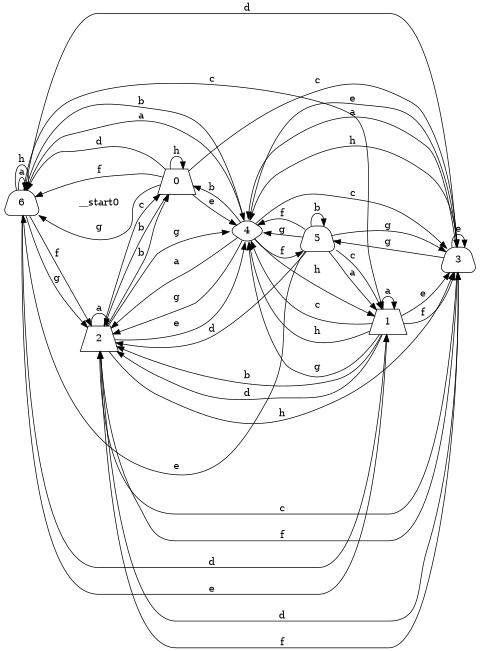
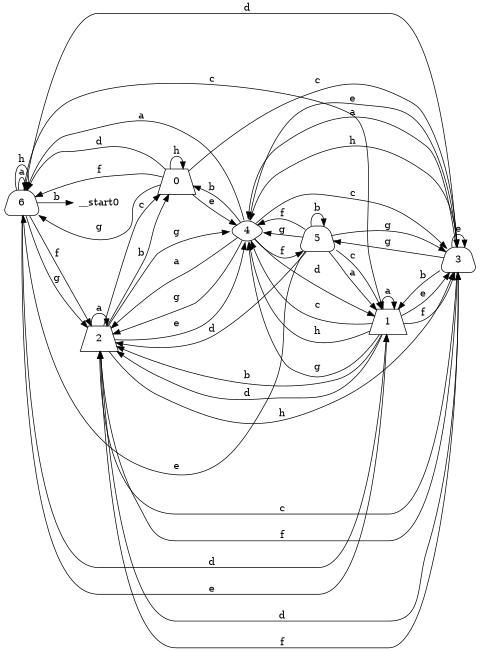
edge "6" -> "4": now "6" -> "__start0"
edge "0" -> "2": removed, label "b"
edge "4" -> "1": label "h" -> "d"
edge "3" -> "1": added, label "b"
